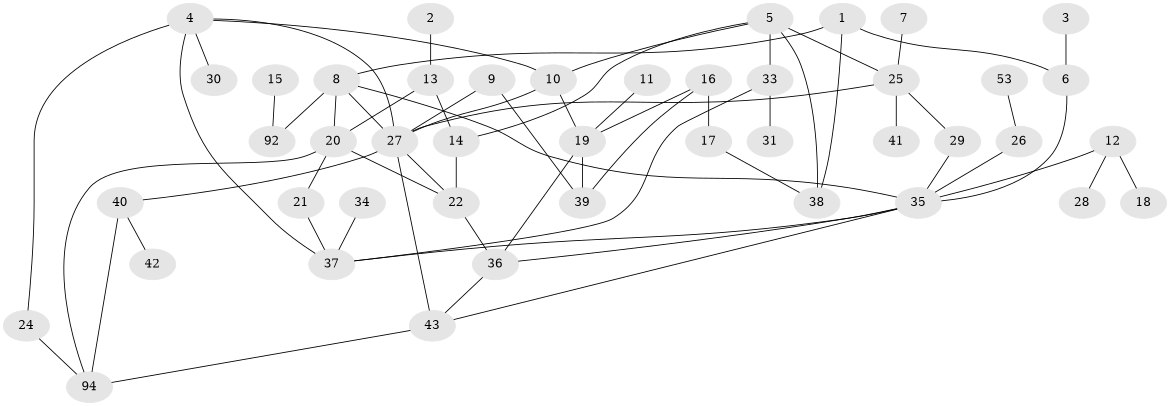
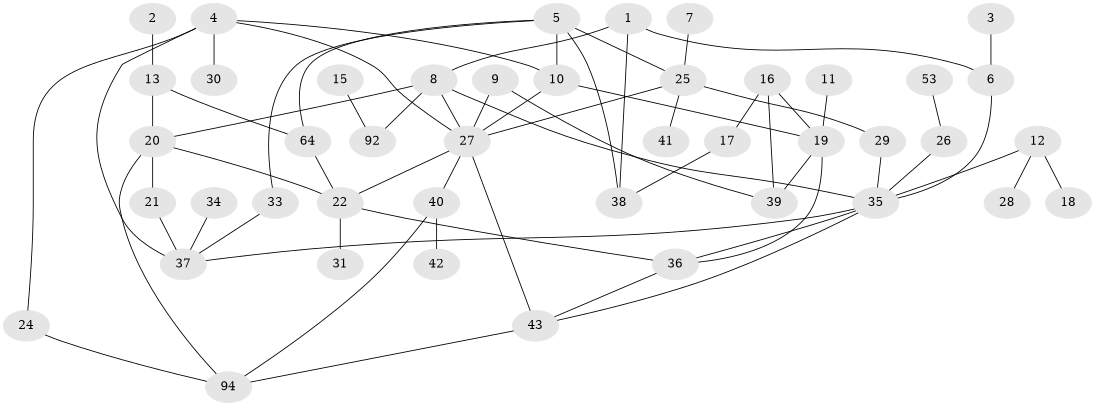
edge "33" -- "31": now "22" -- "31"
node "14": label "14" -> "64"
